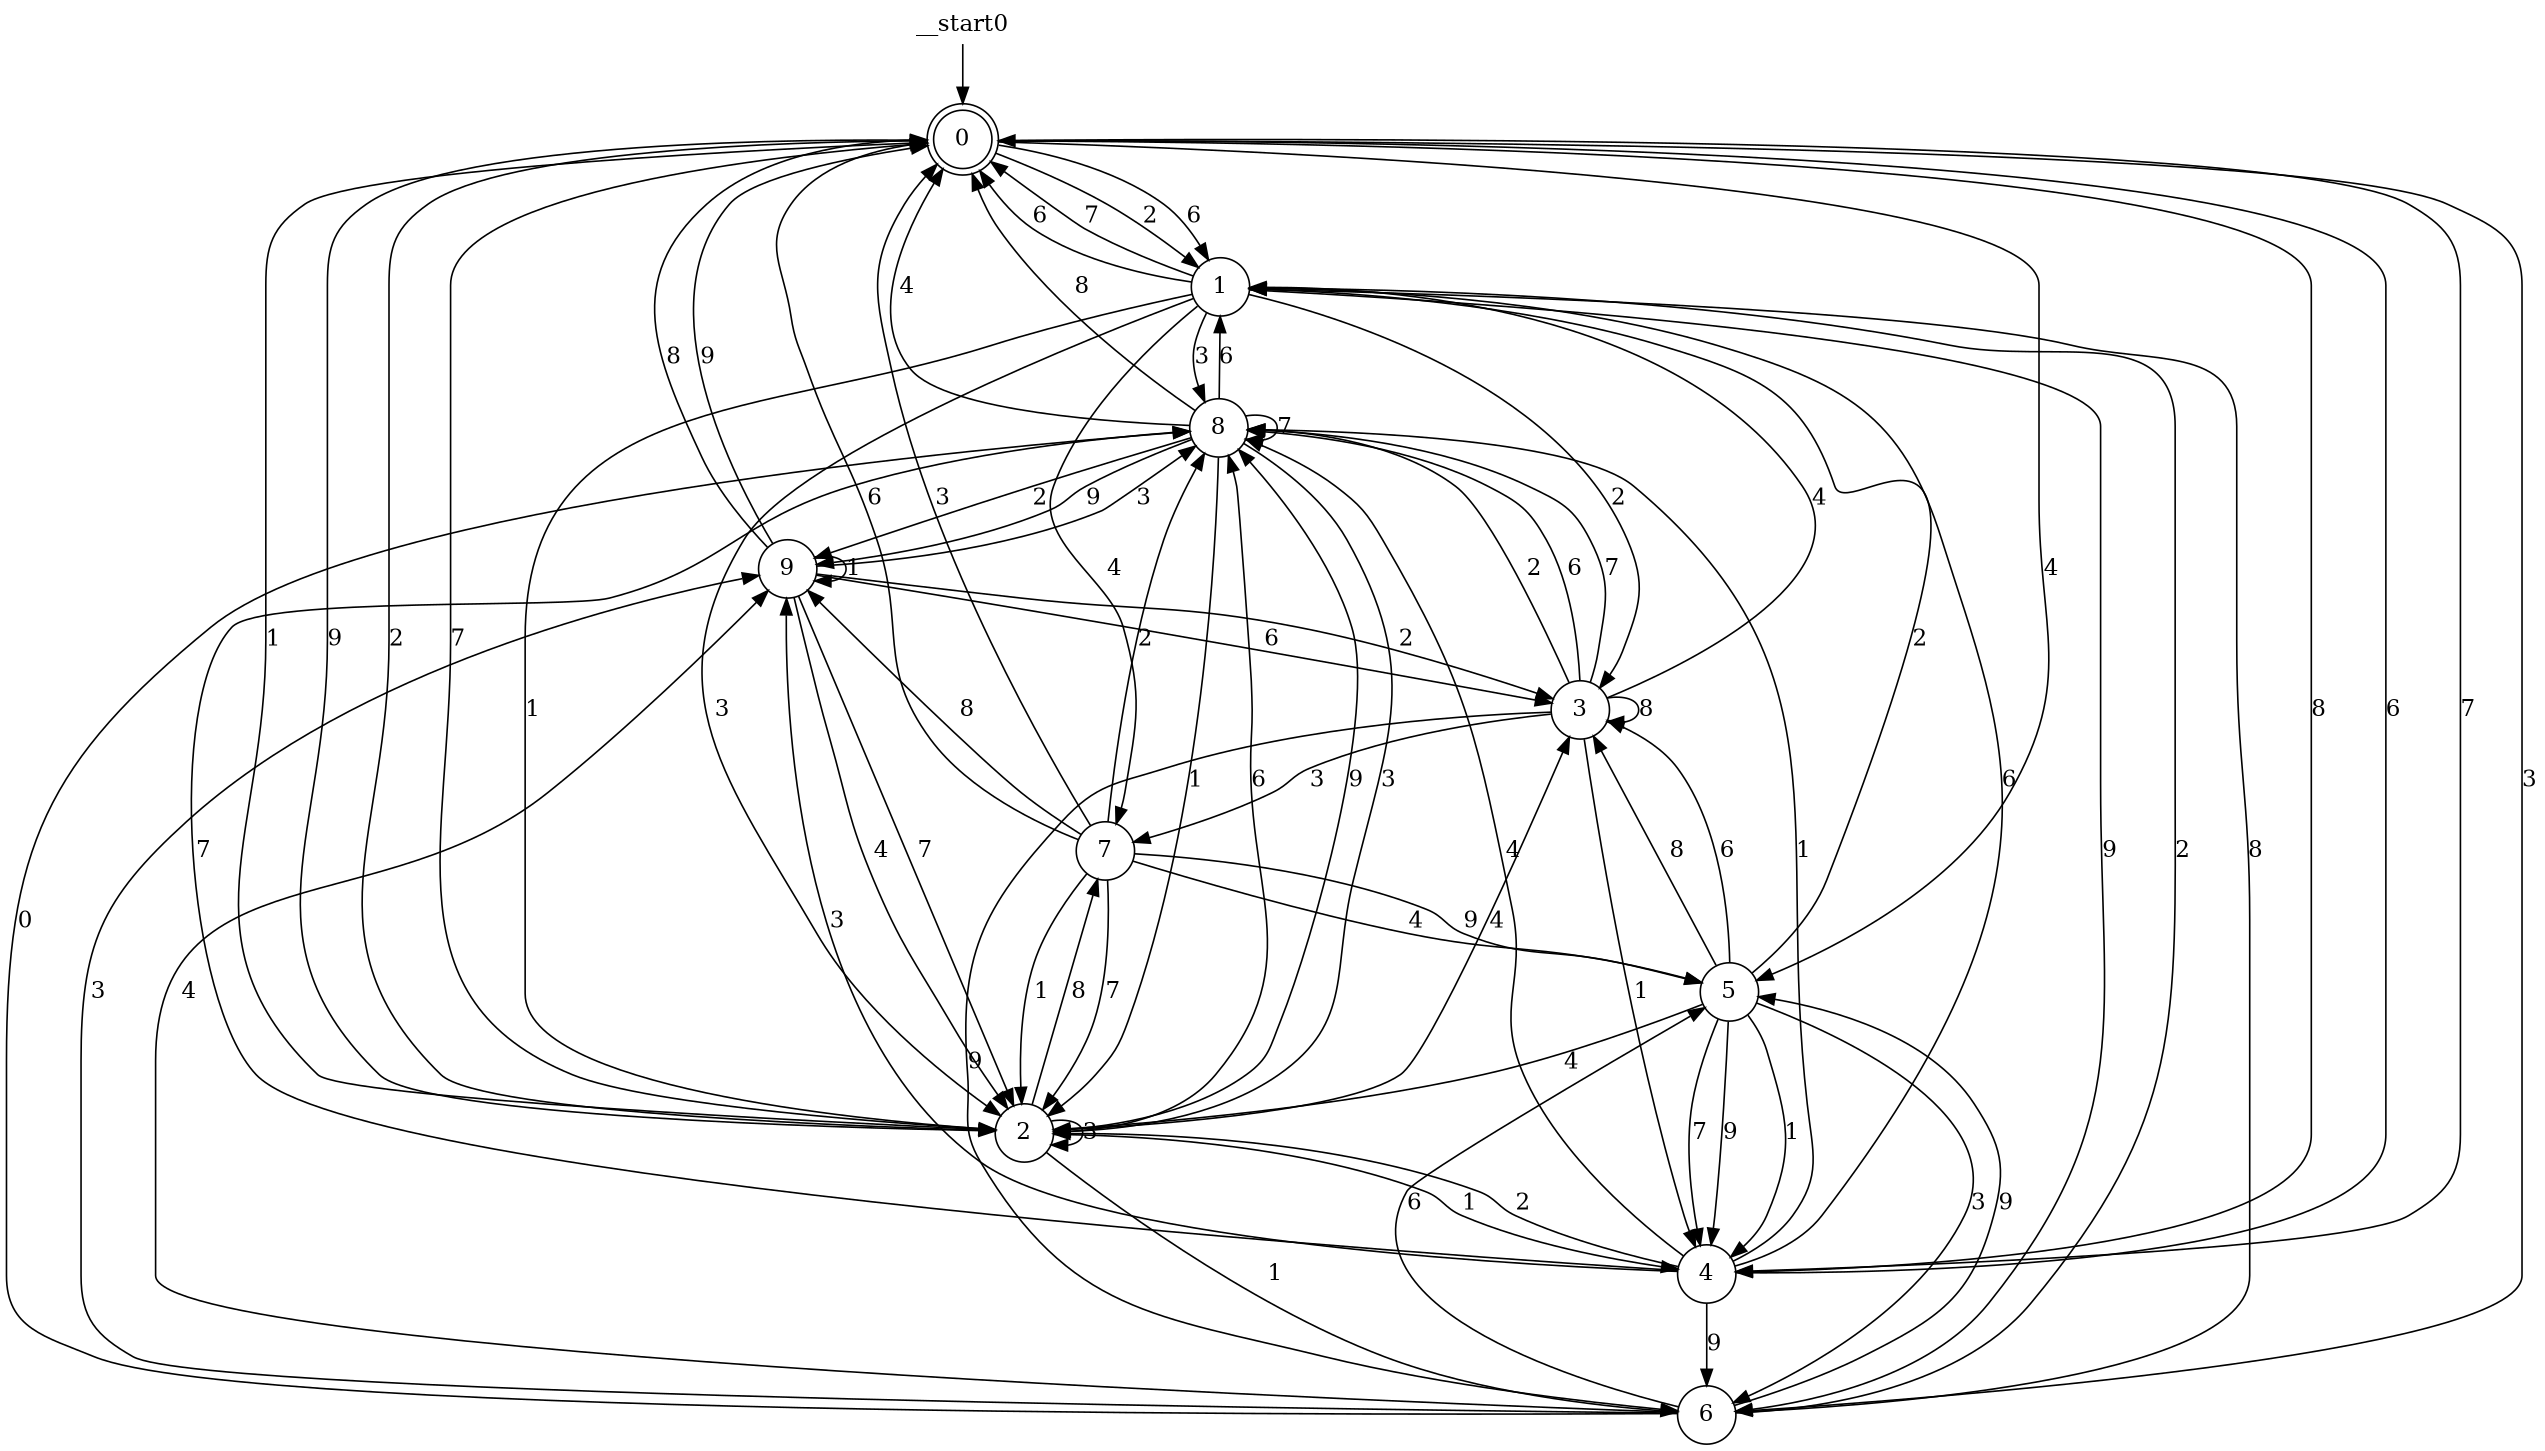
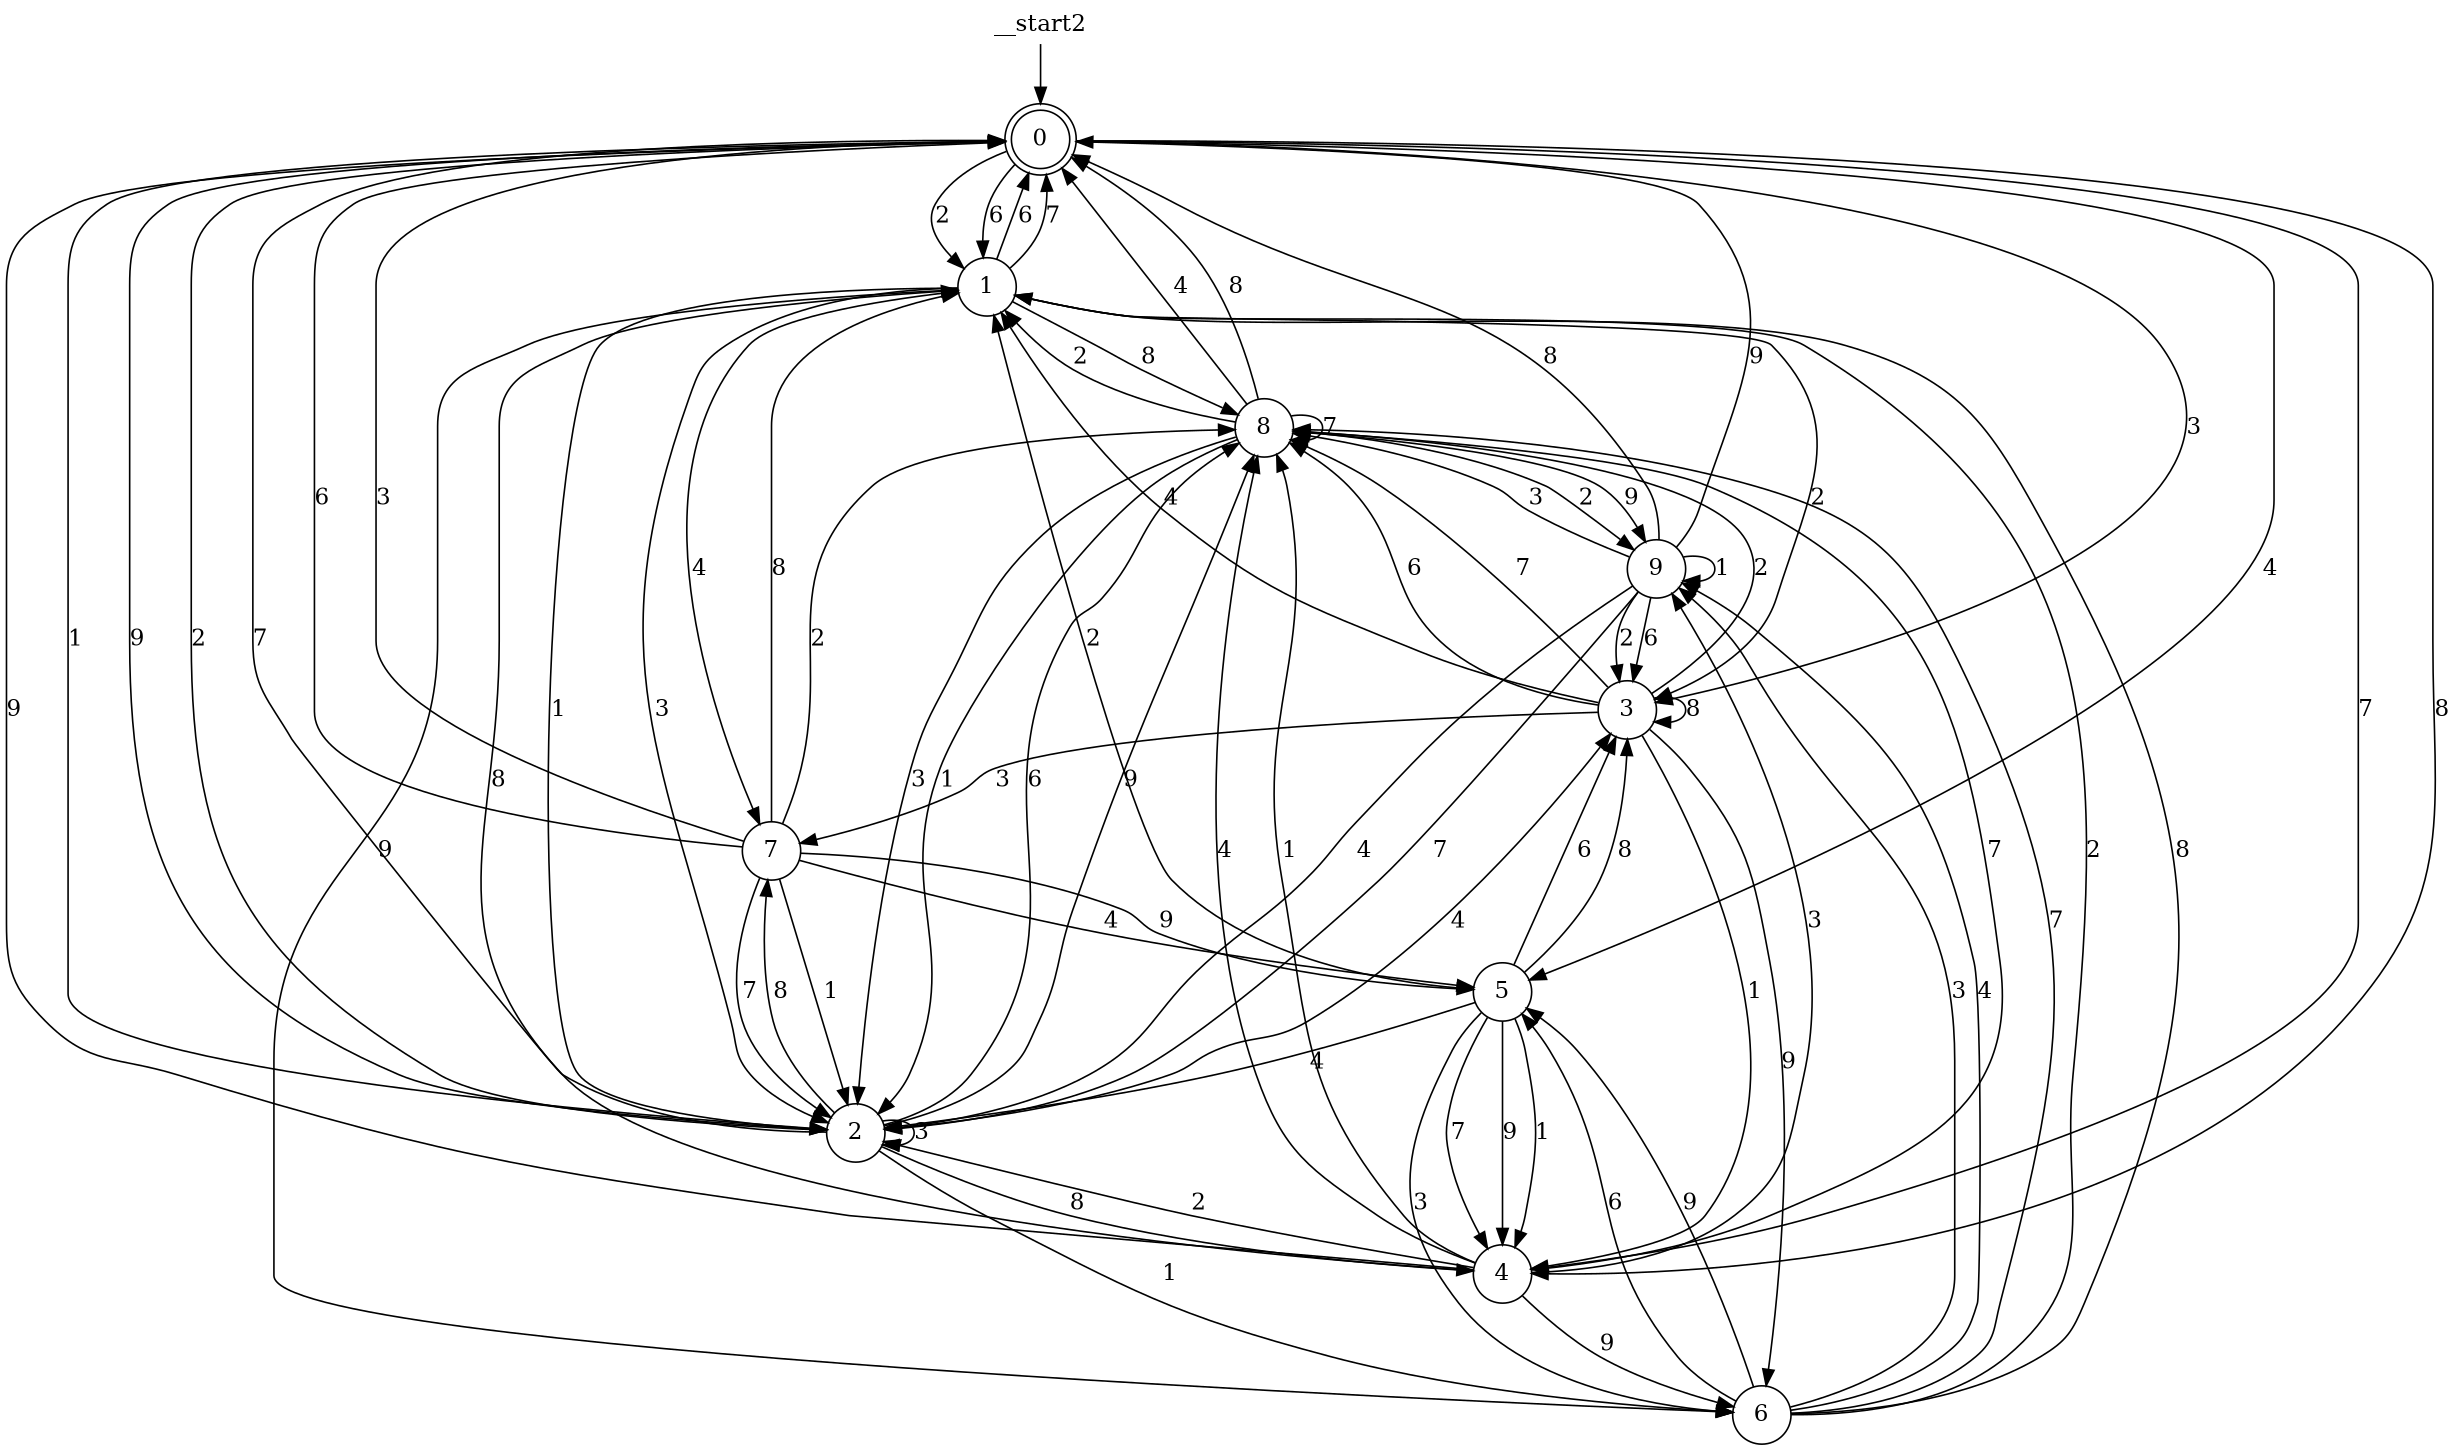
node "__start0": label "__start0" -> "__start2"
edge "1" -> "8": label "3" -> "8"
edge "8" -> "1": label "6" -> "2"
edge "0" -> "6": now "0" -> "3"
edge "4" -> "0": label "6" -> "9"
edge "7" -> "9": now "7" -> "1"
edge "4" -> "1": label "6" -> "8"
edge "6" -> "8": label "0" -> "7"
edge "2" -> "4": label "1" -> "8"
